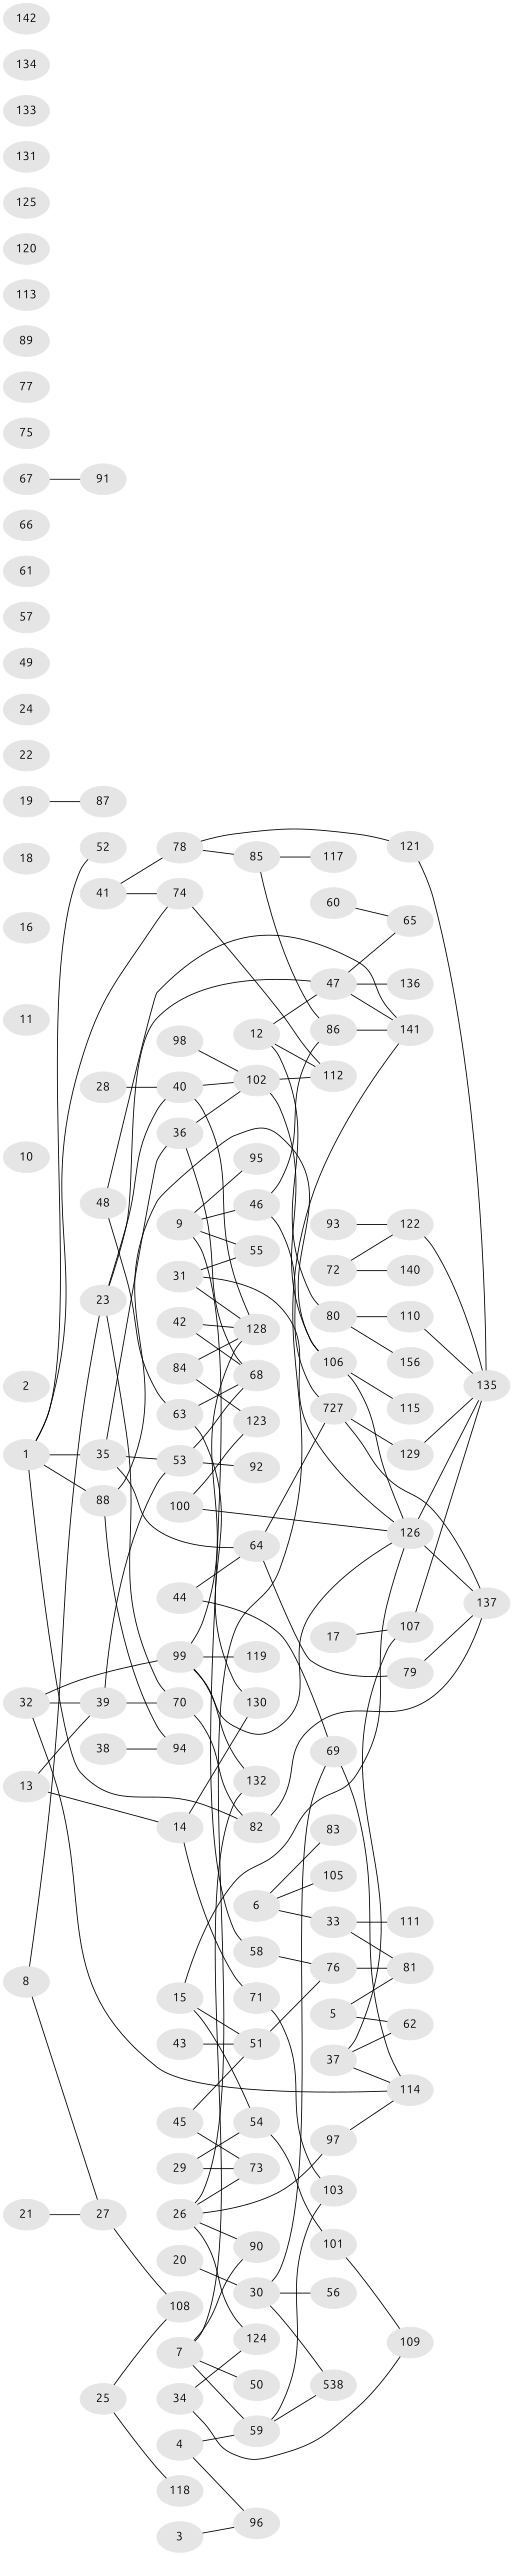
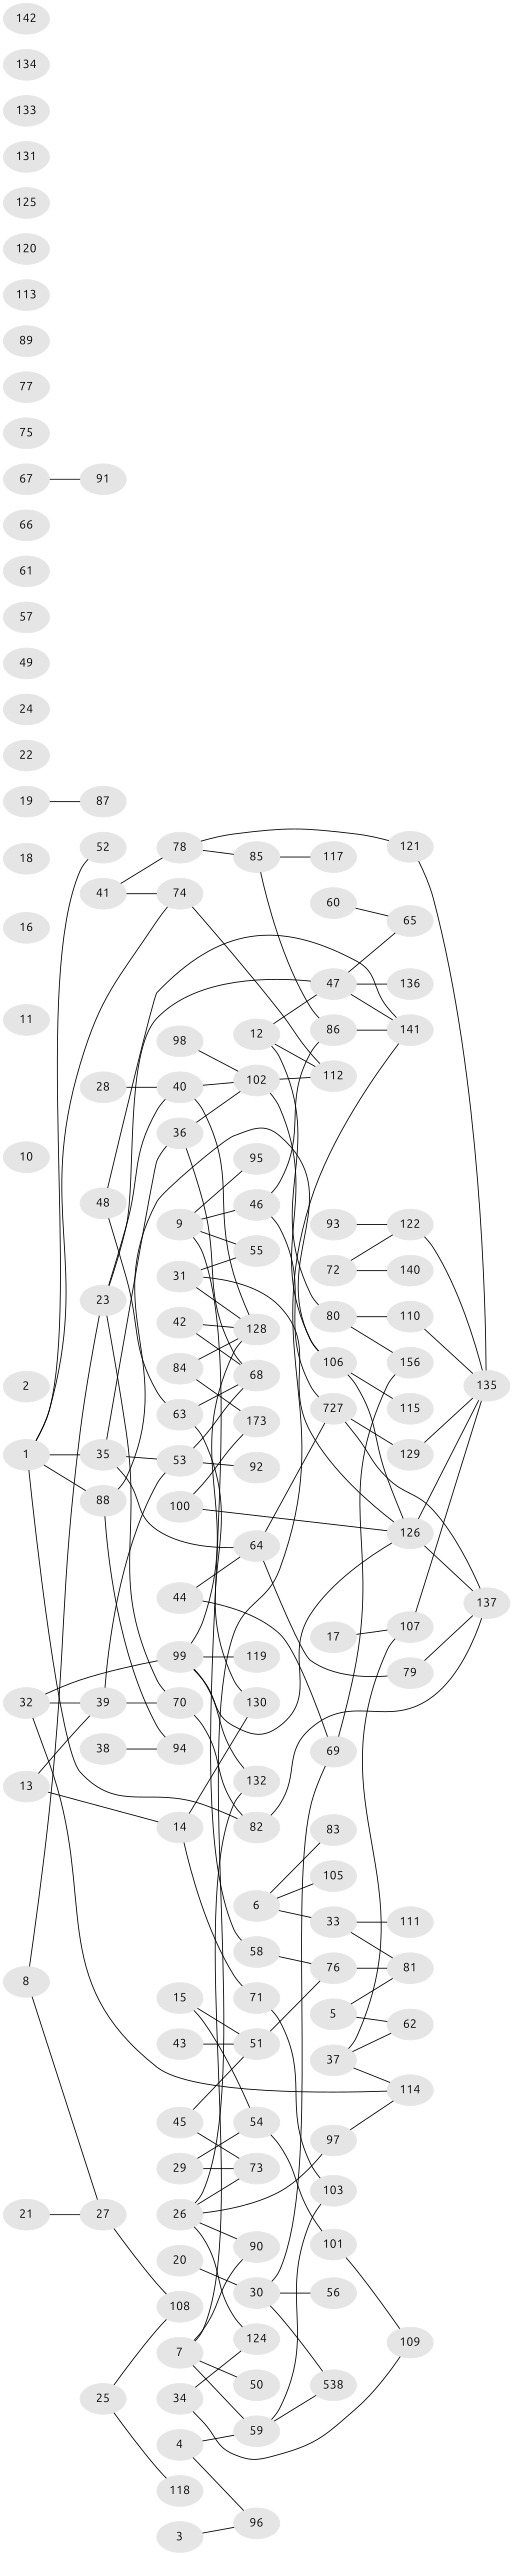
node "123": label "123" -> "173"
edge "126" -- "15": removed
edge "69" -- "114": now "69" -- "156"
